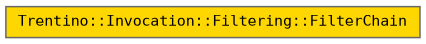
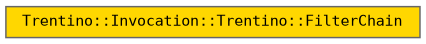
node "Trentino::Invocation::Filtering::FilterChain": label "Trentino::Invocation::Filtering::FilterChain" -> "Trentino::Invocation::Trentino::FilterChain"
